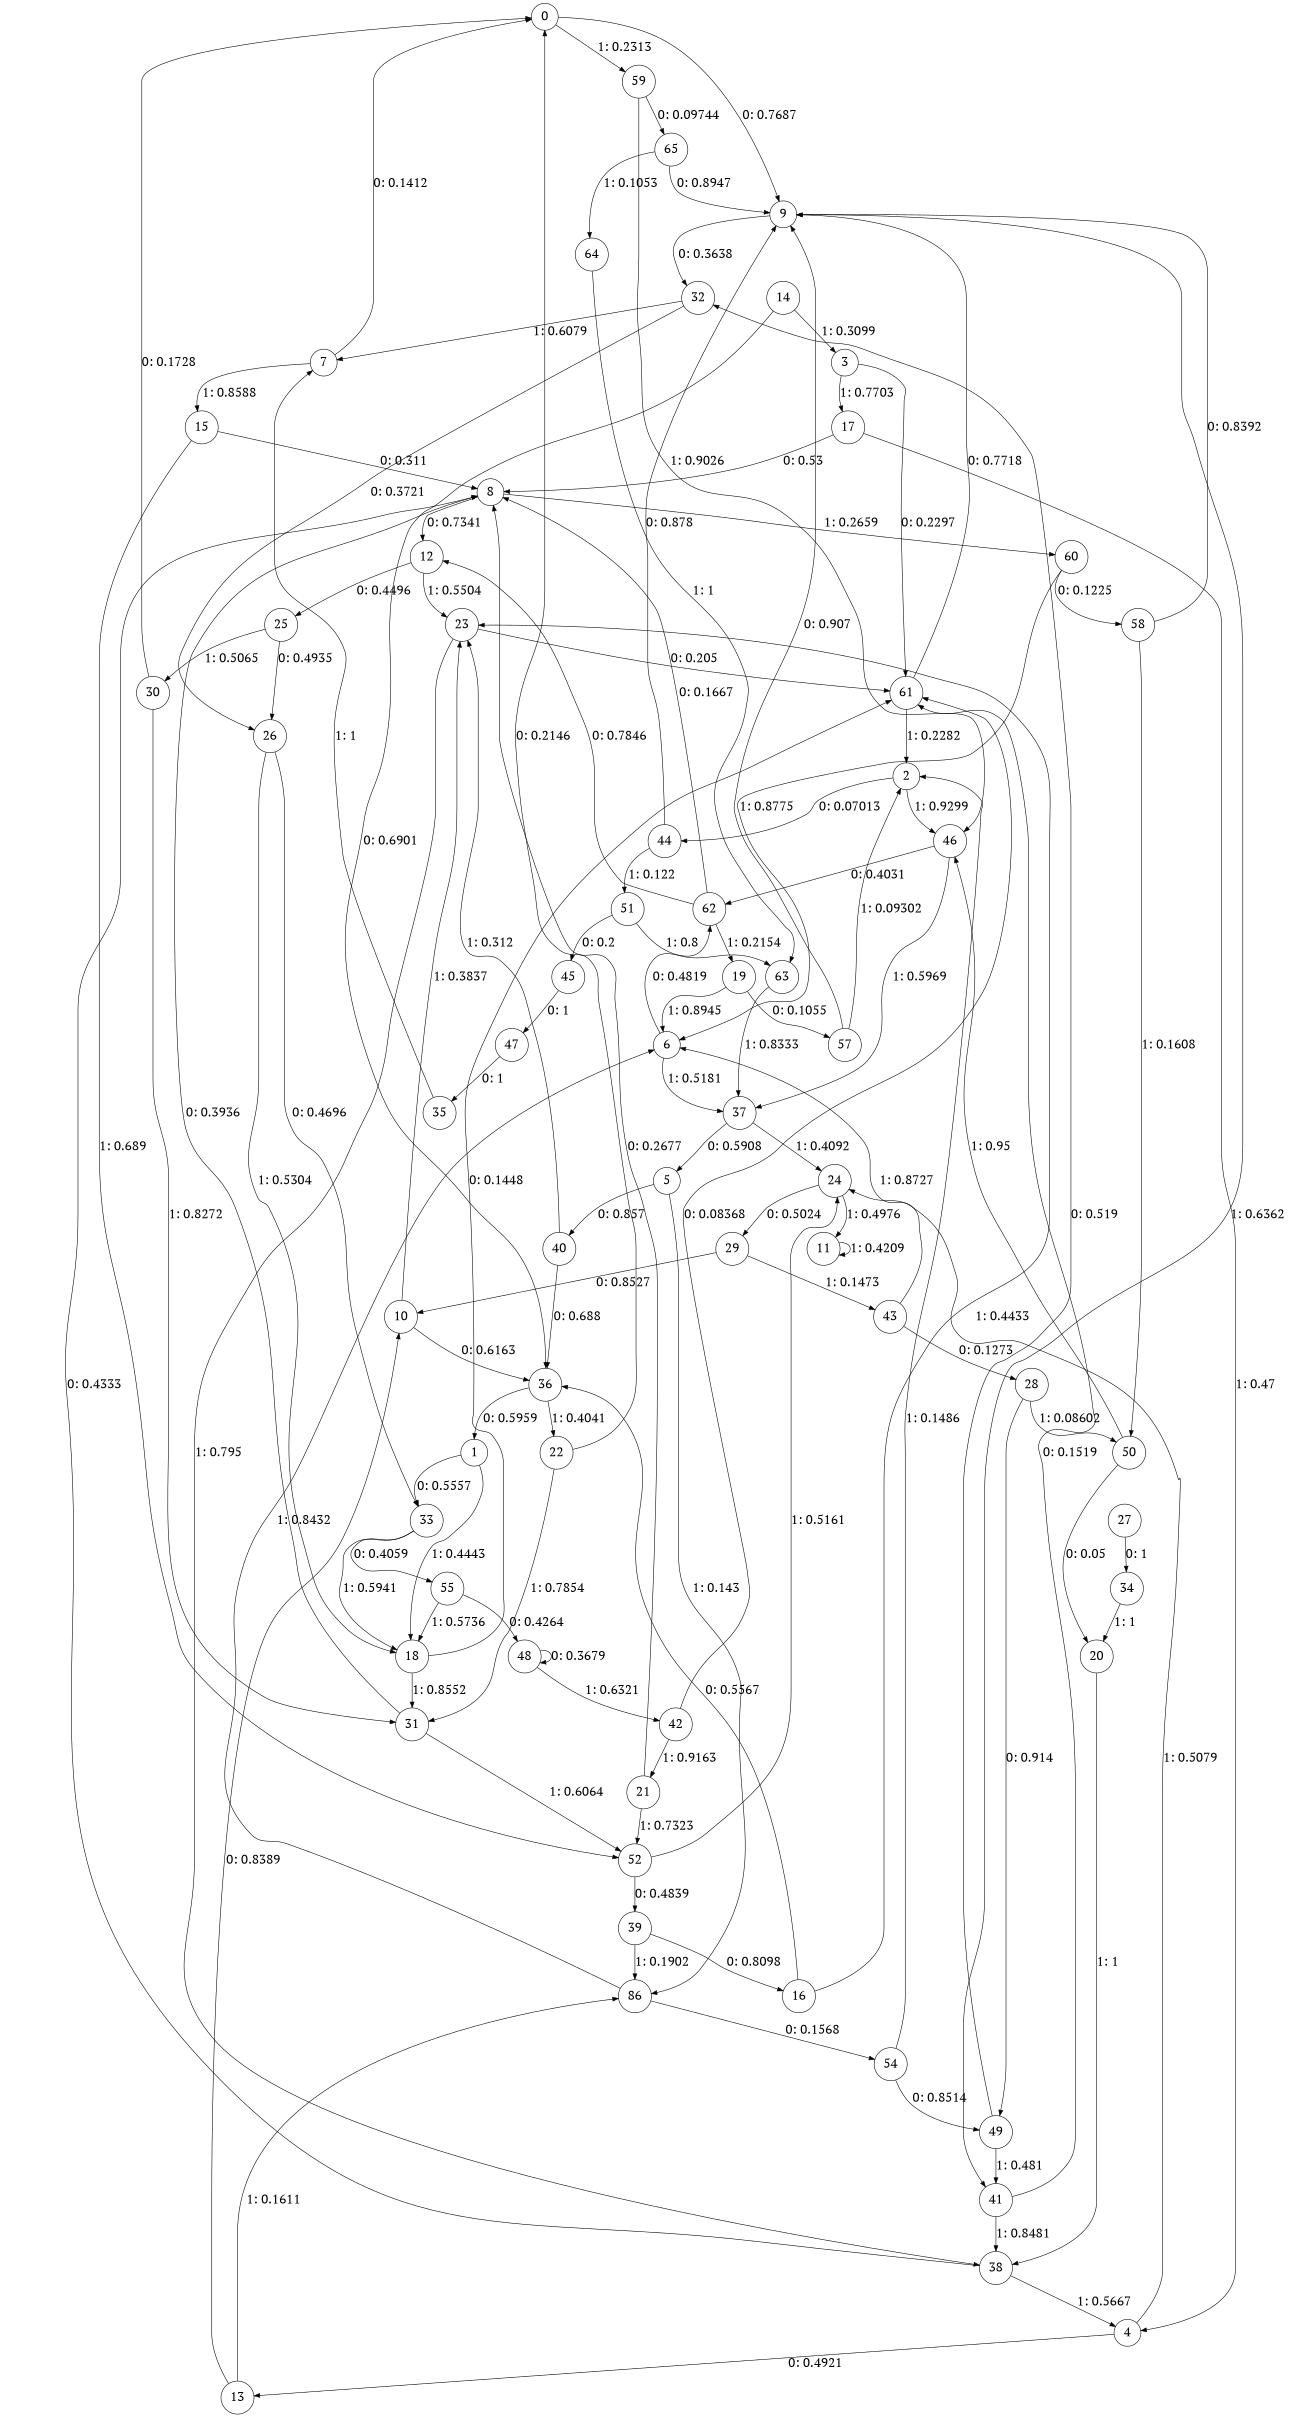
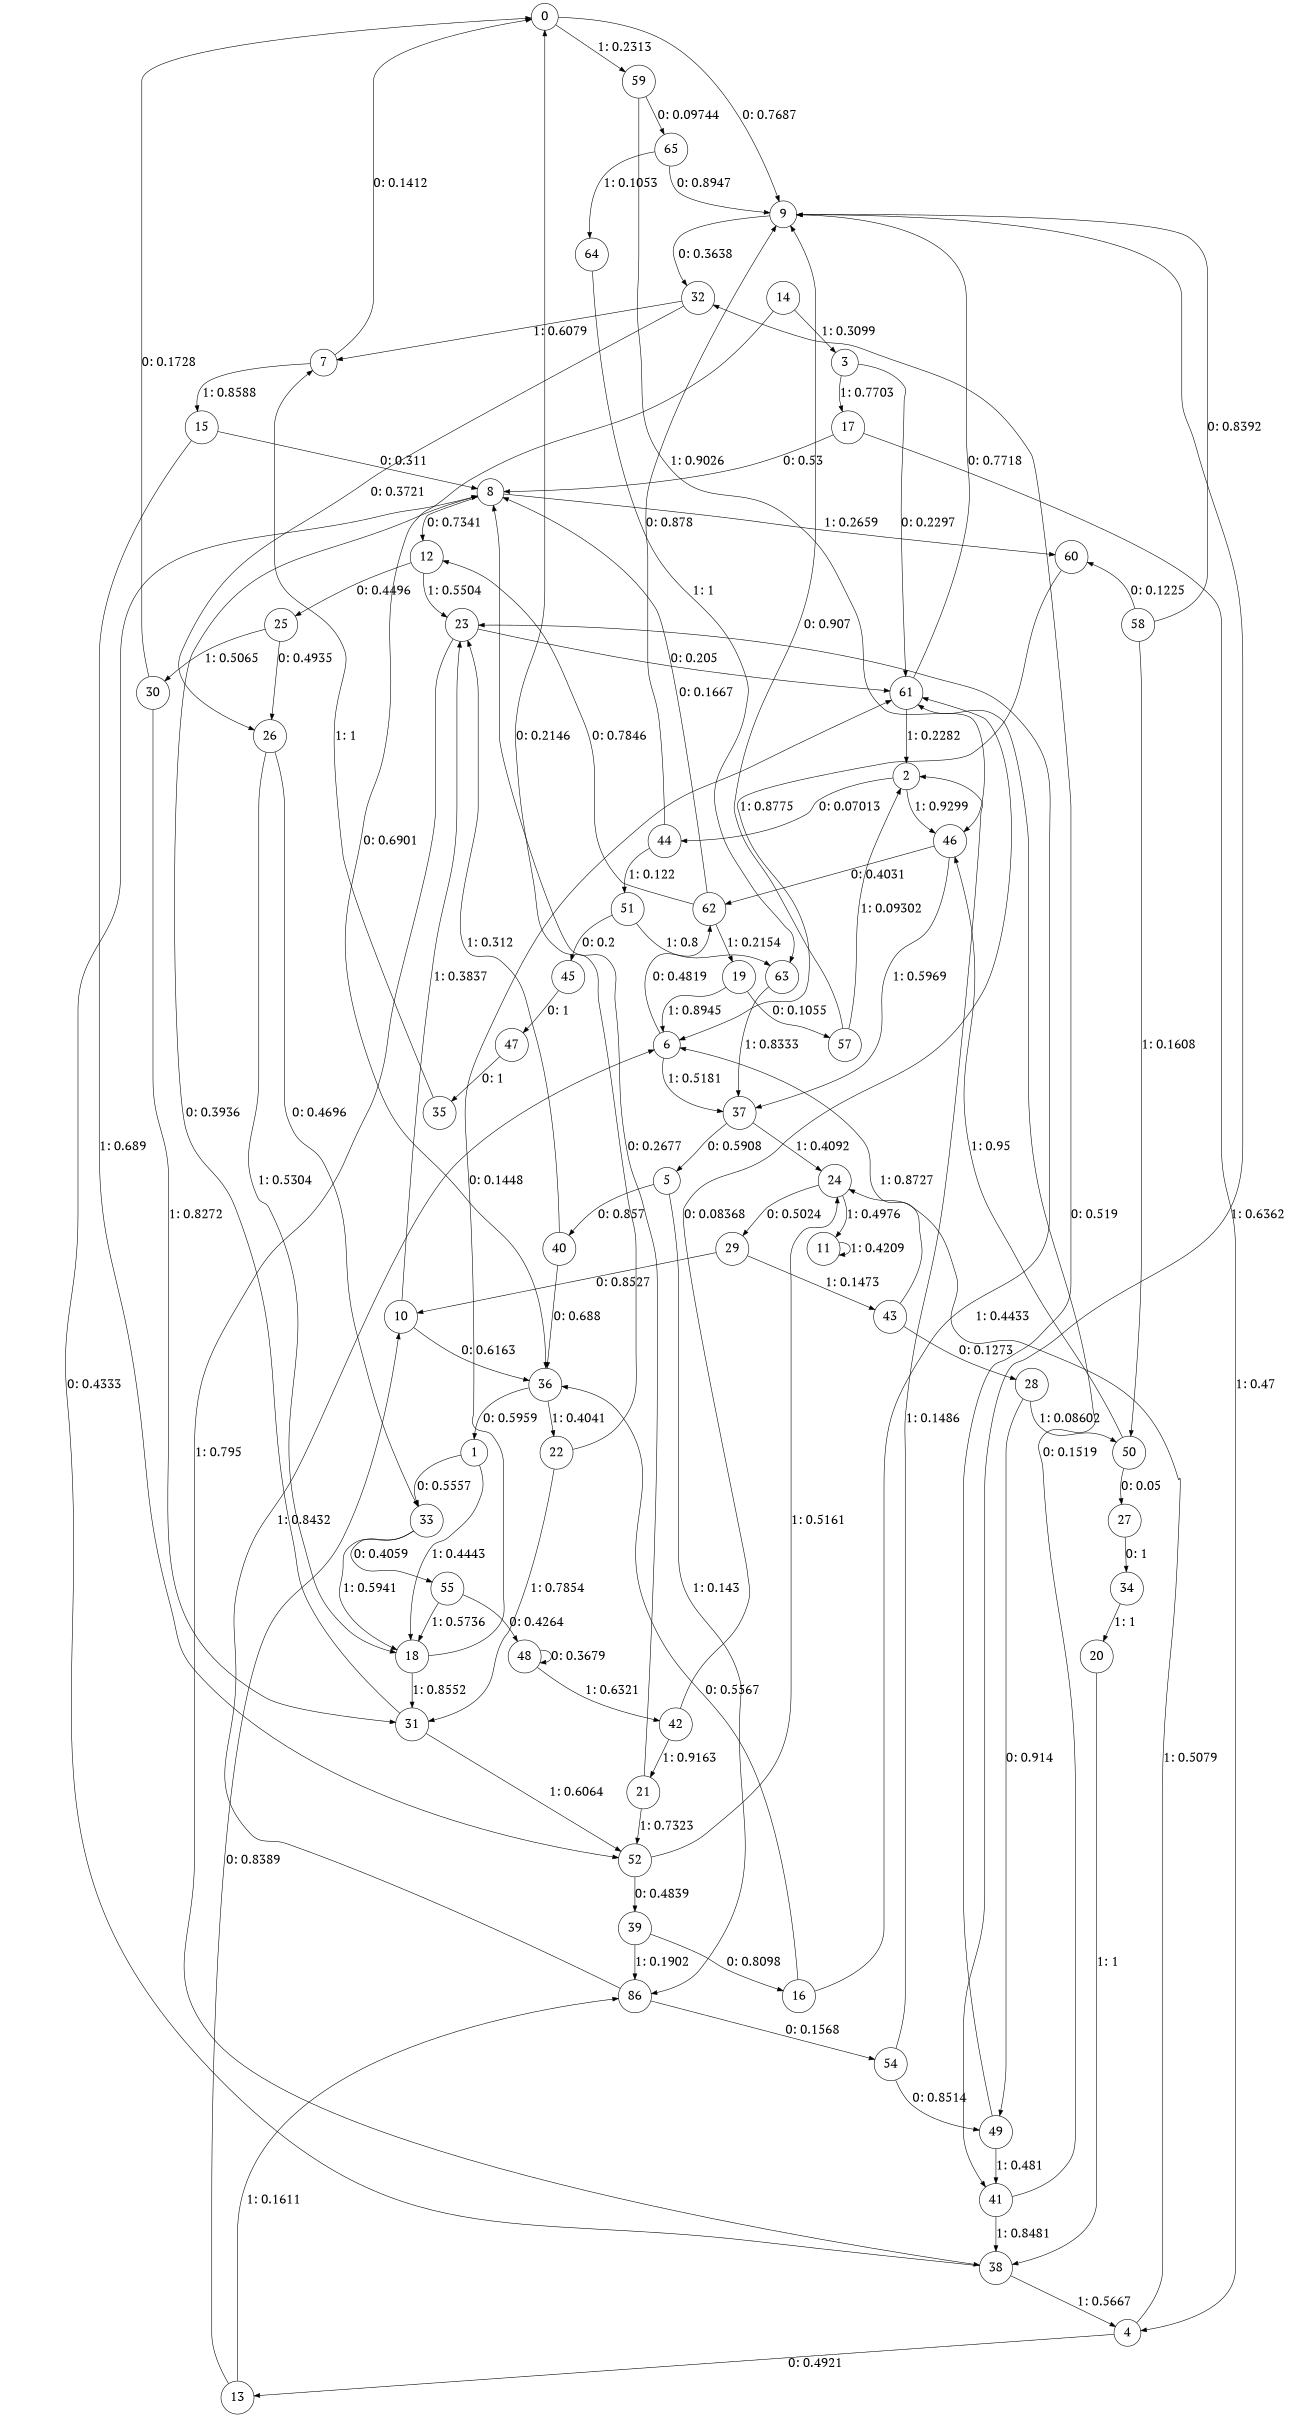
edge "60" -> "58": reversed
edge "50" -> "20": now "50" -> "27"
